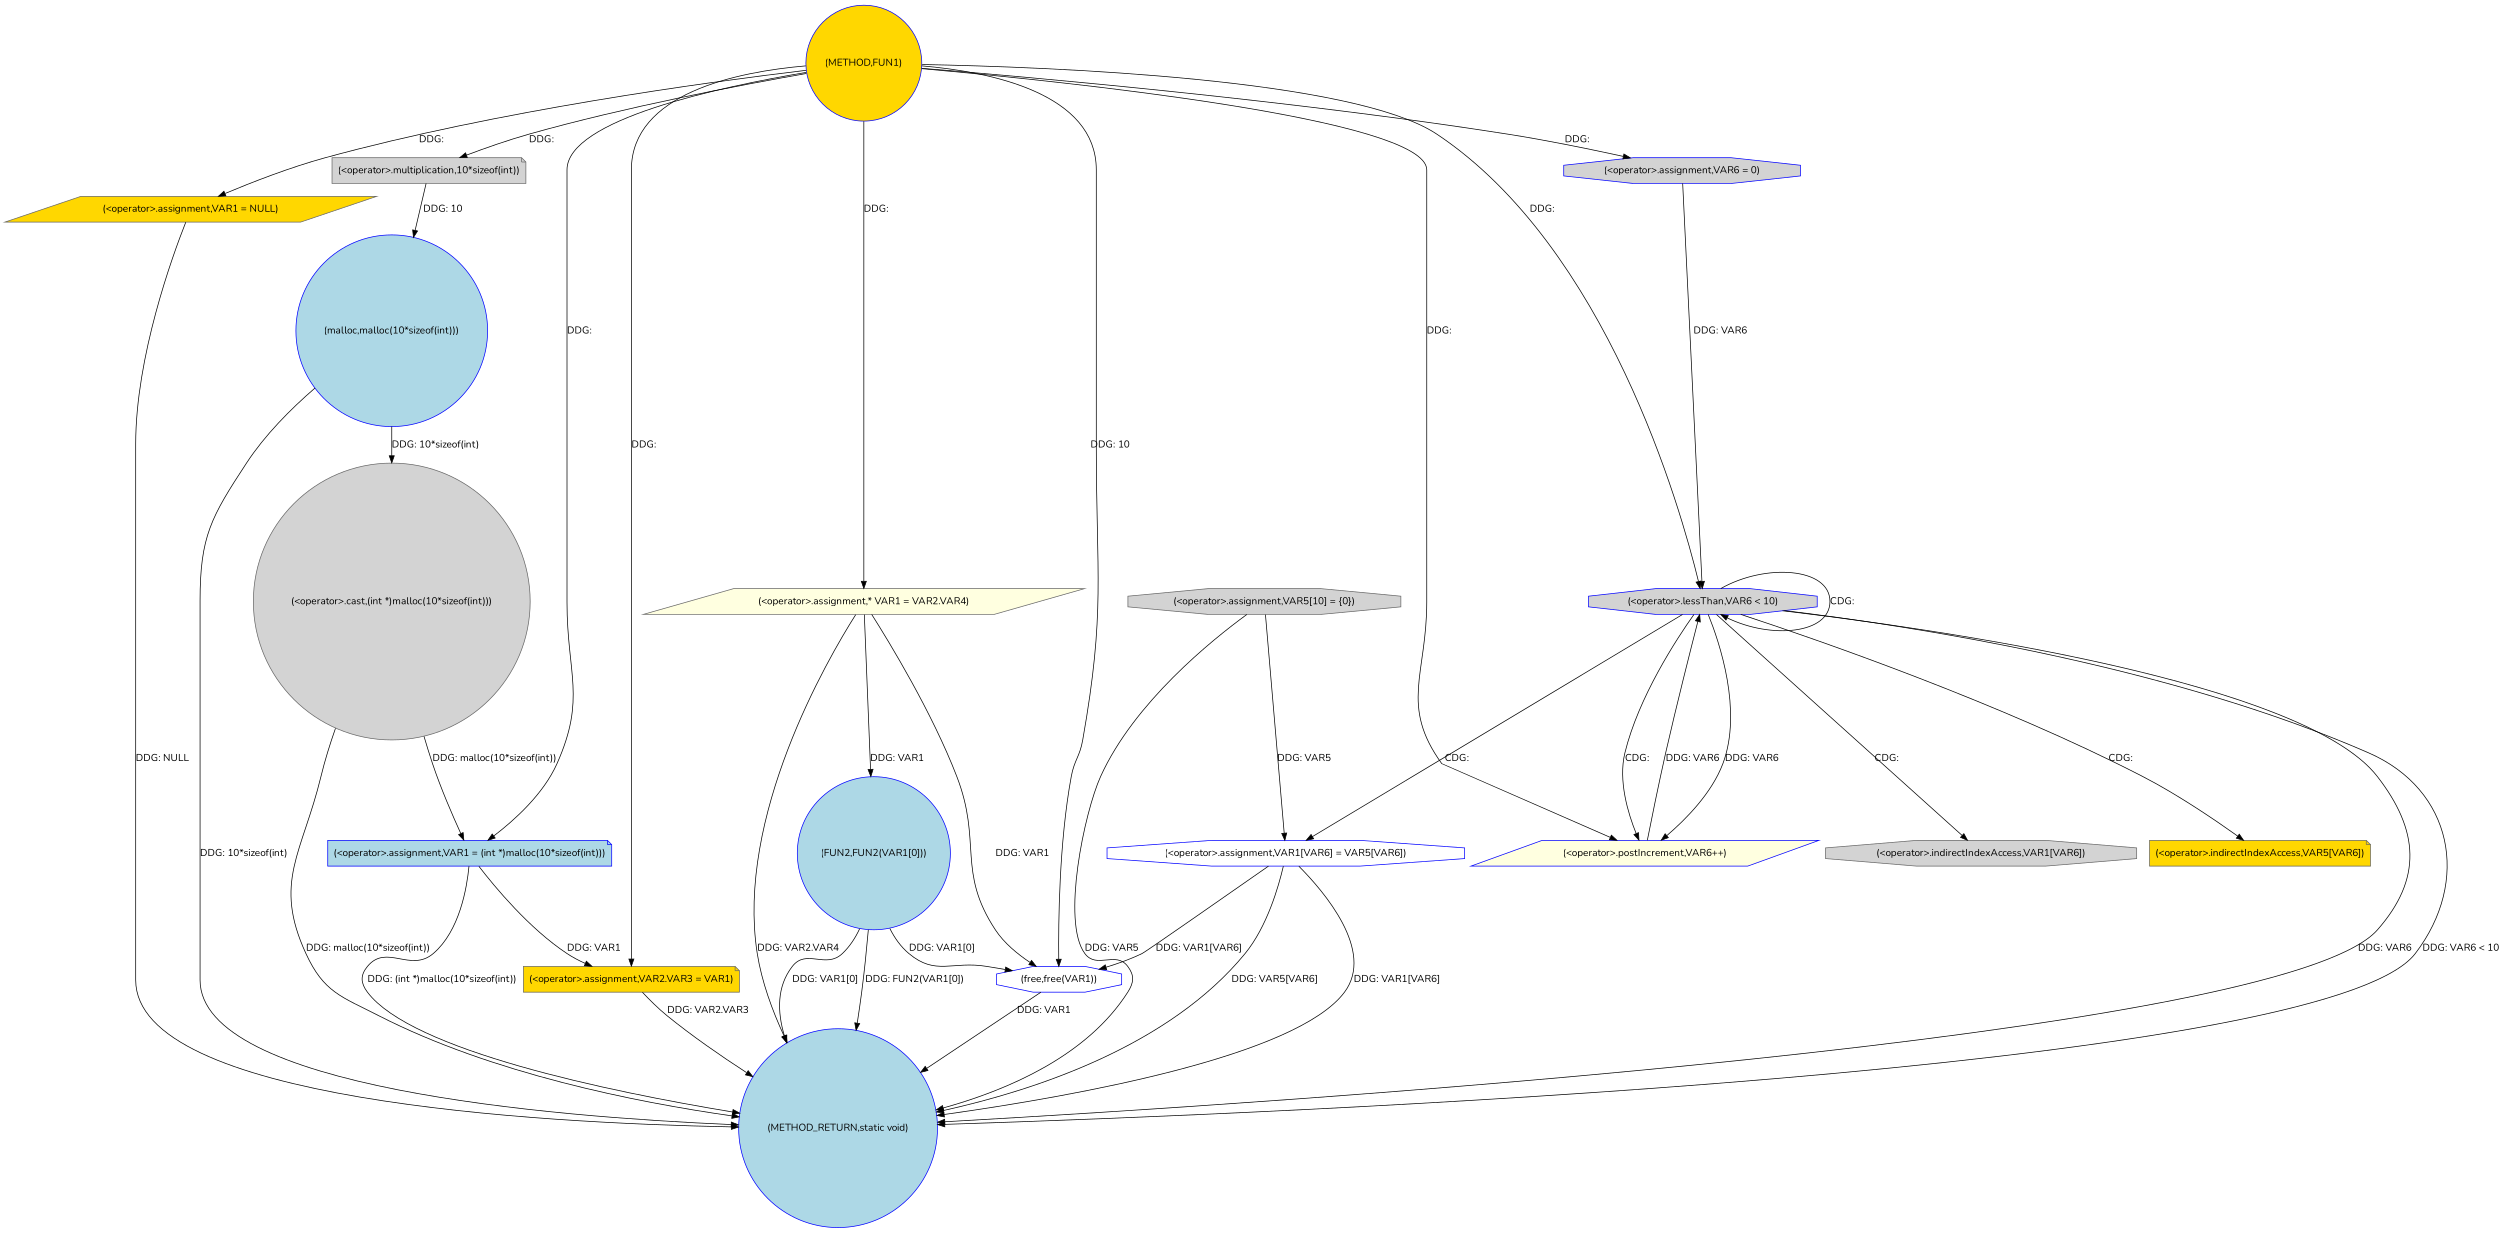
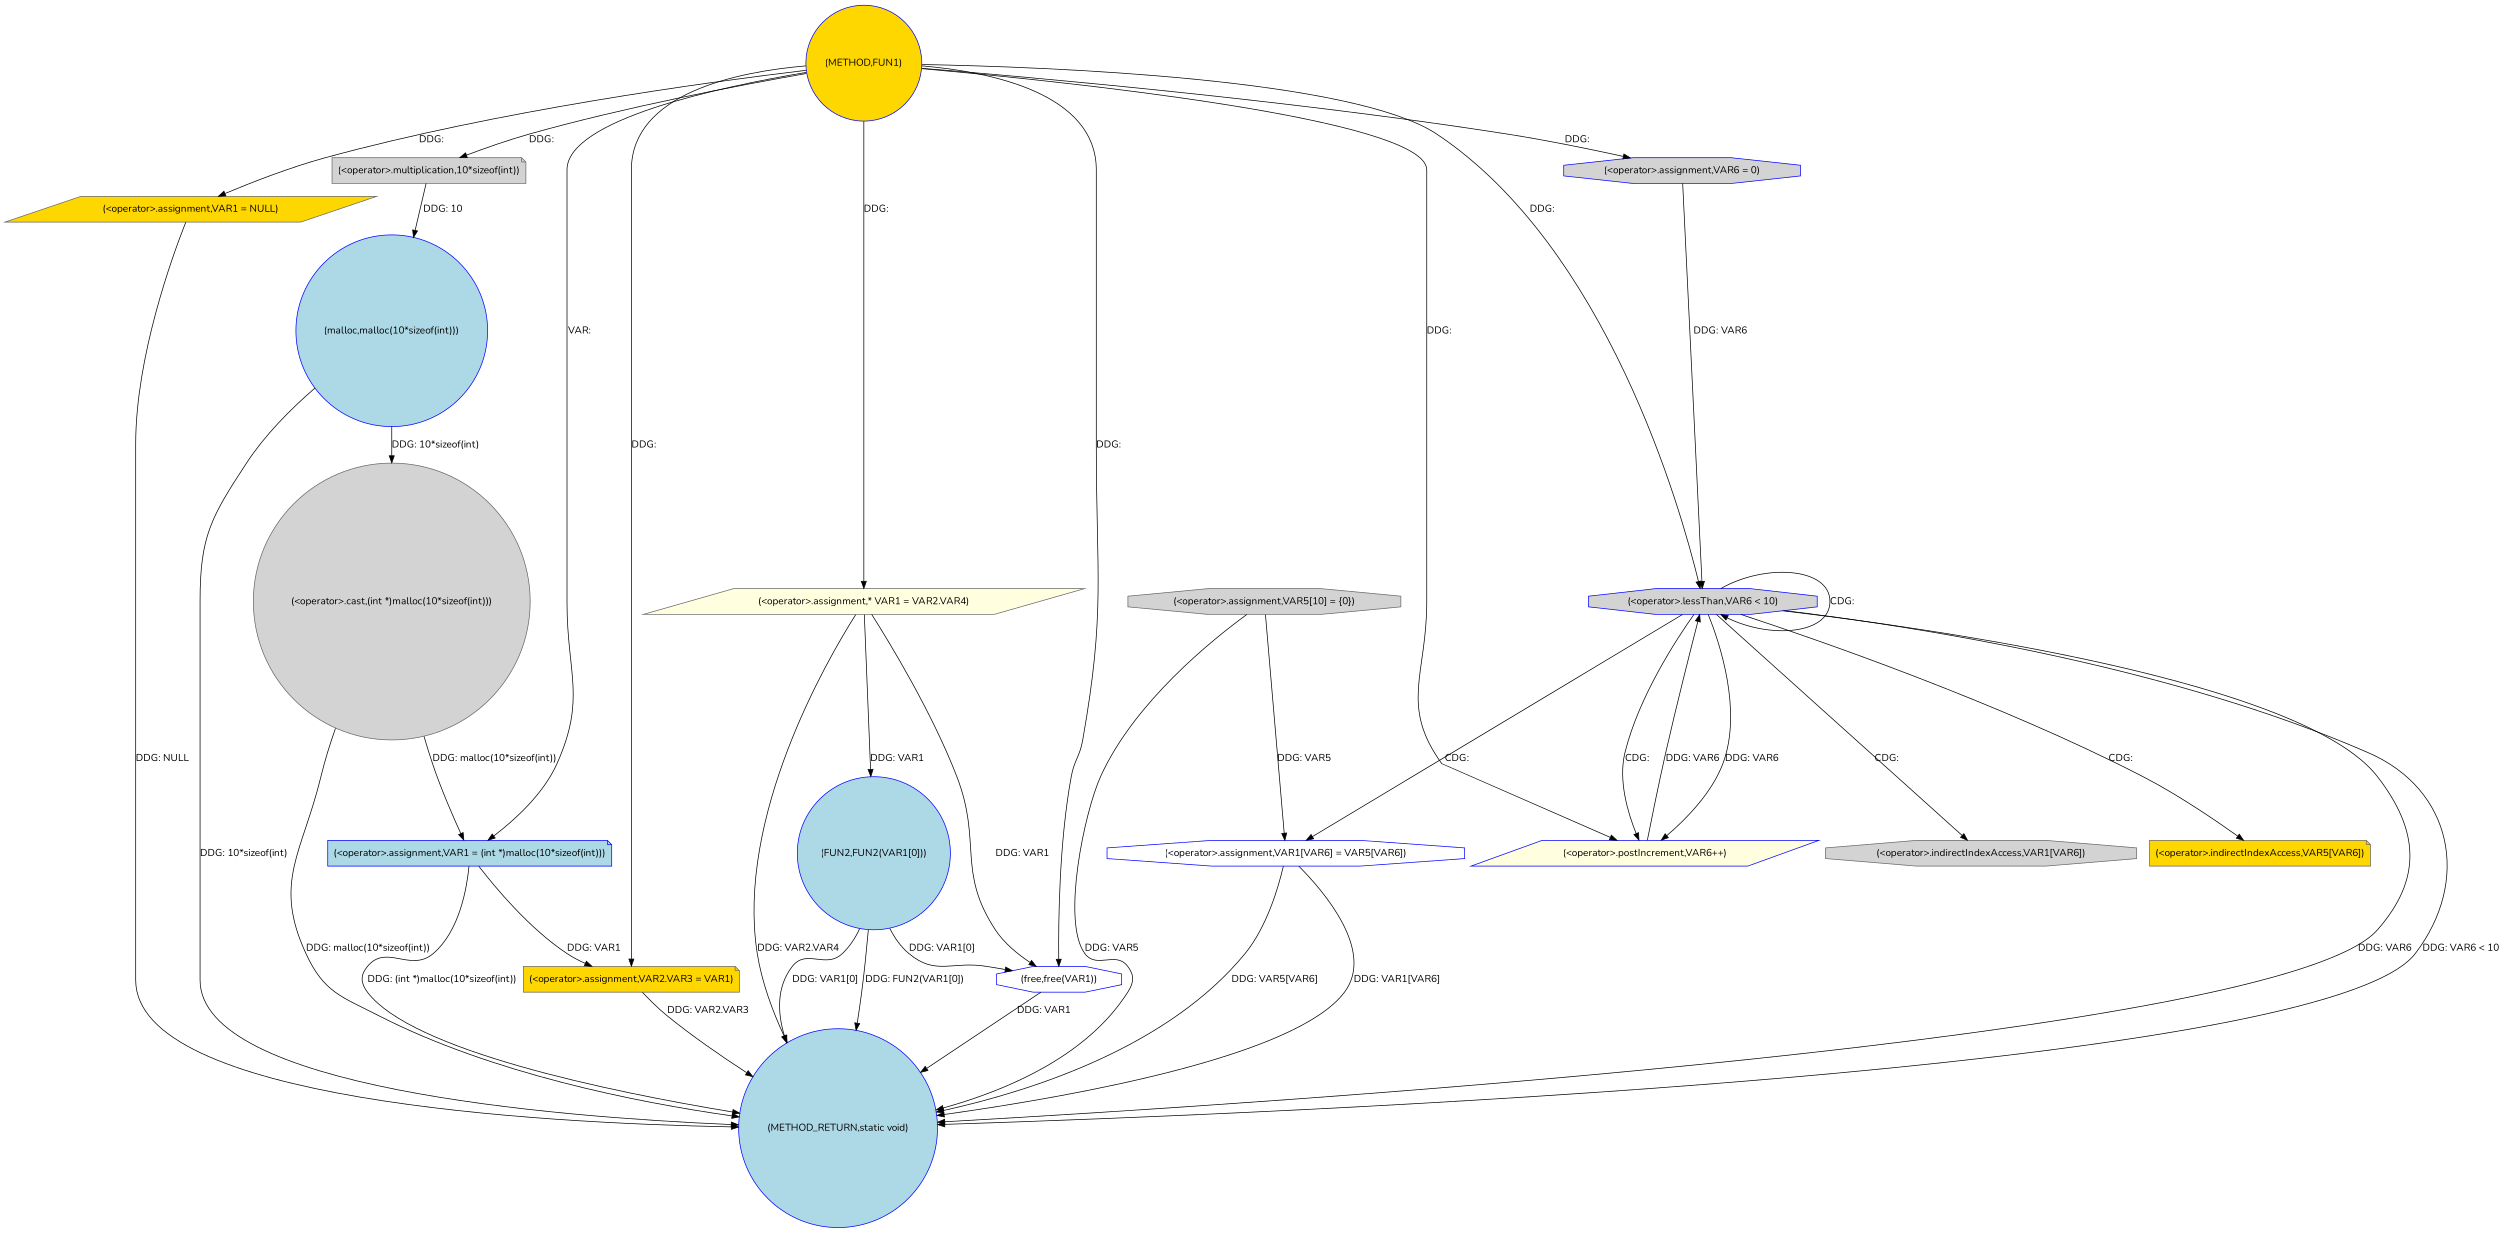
edge "(METHOD,FUN1)" -> "(<operator>.assignment,VAR1 = (int *)malloc(10*sizeof(int)))": label "DDG: " -> "VAR: "
edge "(METHOD,FUN1)" -> "(free,free(VAR1))": label "DDG: 10" -> "DDG: "
edge "(<operator>.assignment,VAR1[VAR6] = VAR5[VAR6])" -> "(free,free(VAR1))": removed, label "DDG: VAR1[VAR6]"
